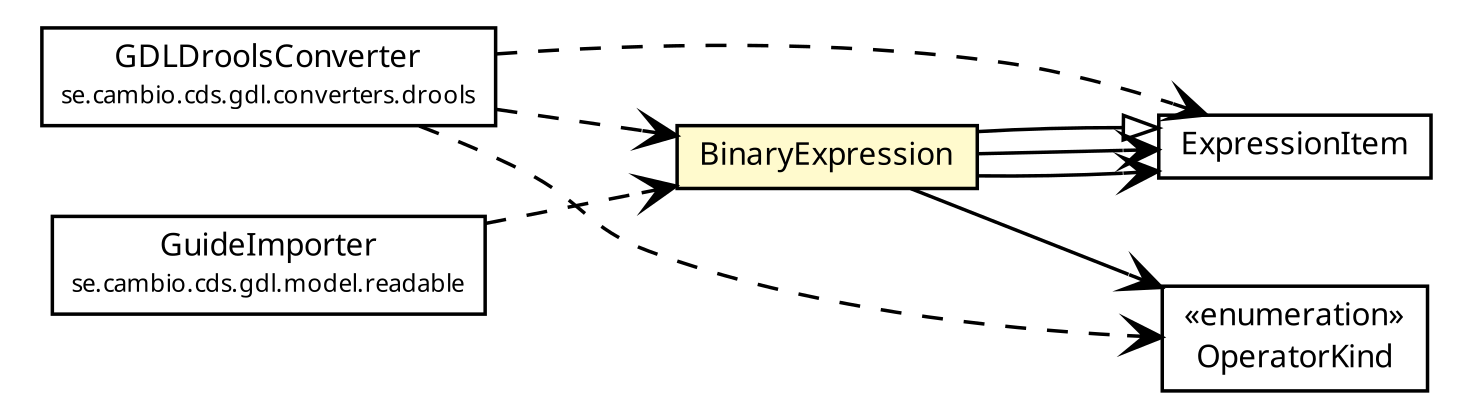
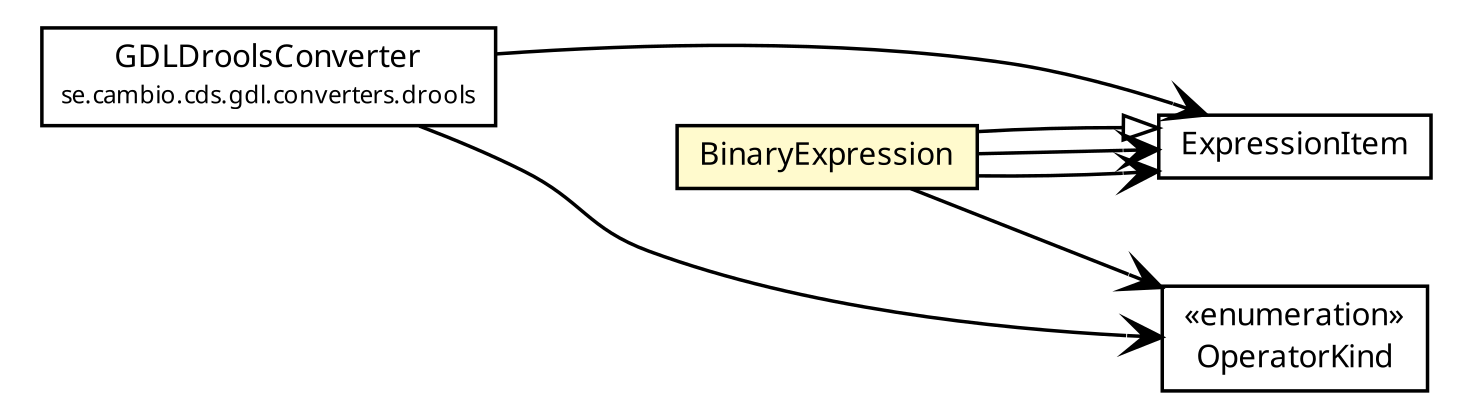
edge "GDLDroolsConverter" -> "ExpressionItem": style dashed -> solid
edge "GDLDroolsConverter" -> "BinaryExpression": removed
node "GuideImporter": removed
edge "GDLDroolsConverter" -> "OperatorKind": style dashed -> solid
